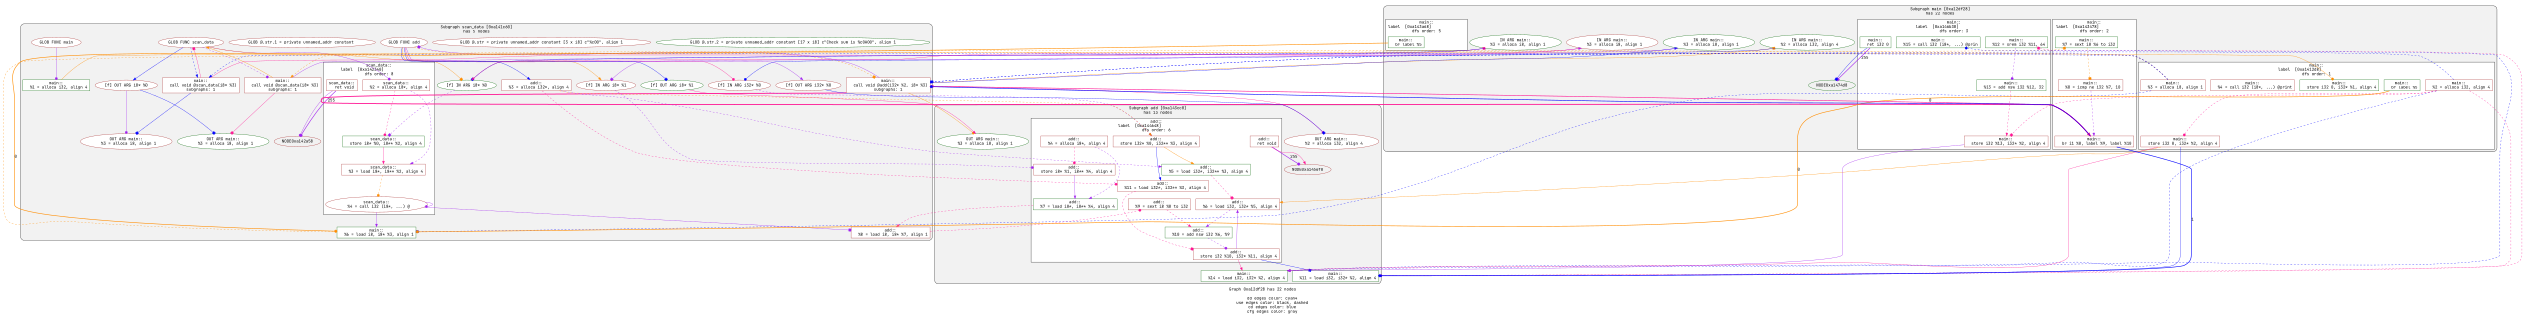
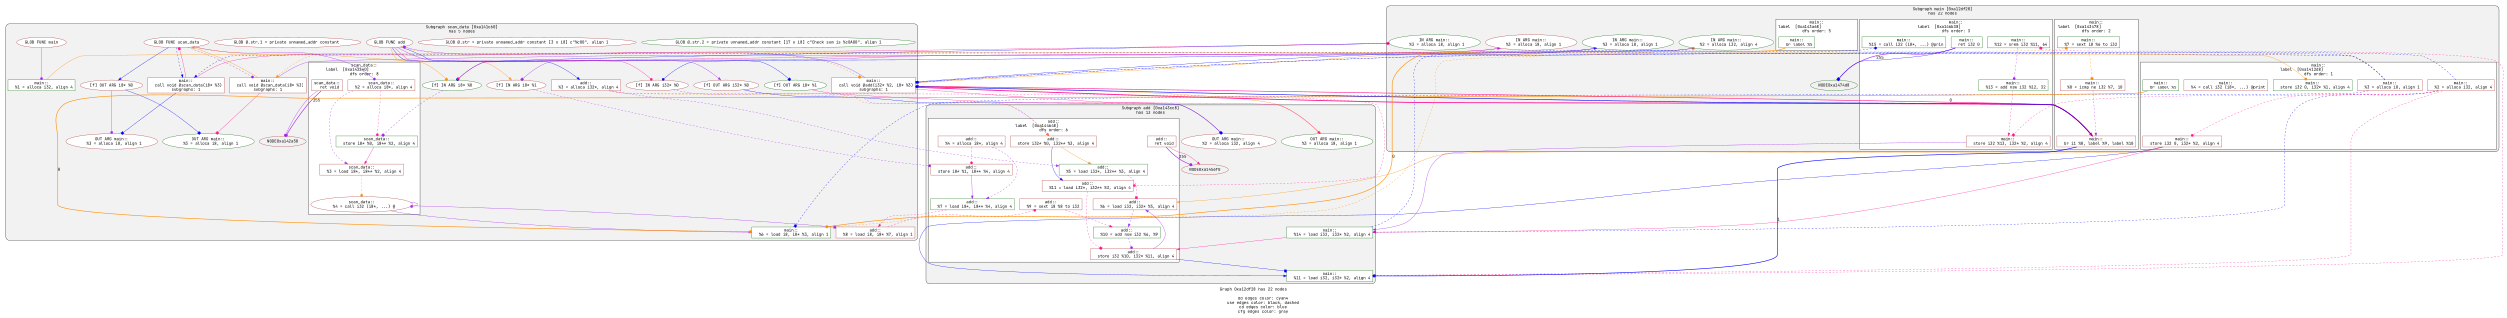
edge "add:: store i32 %10, i32* %11, align 4" -> "main:: %14 = load i32, i32* %2, align 4": reversed
